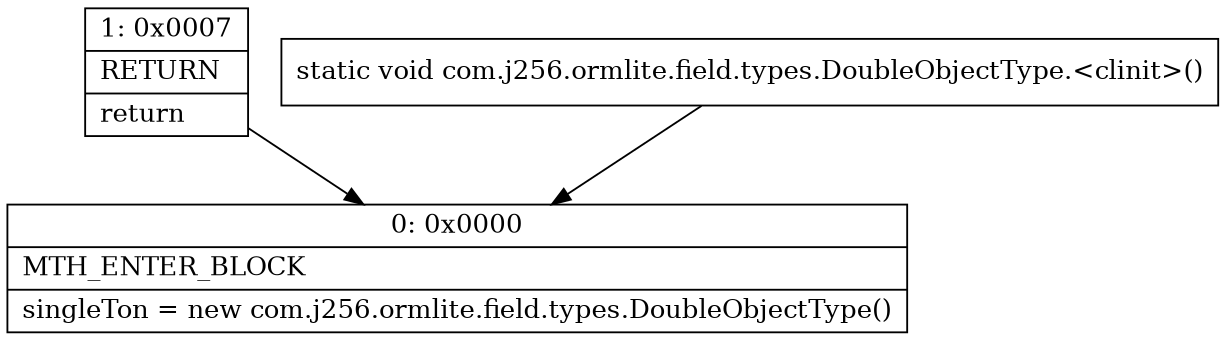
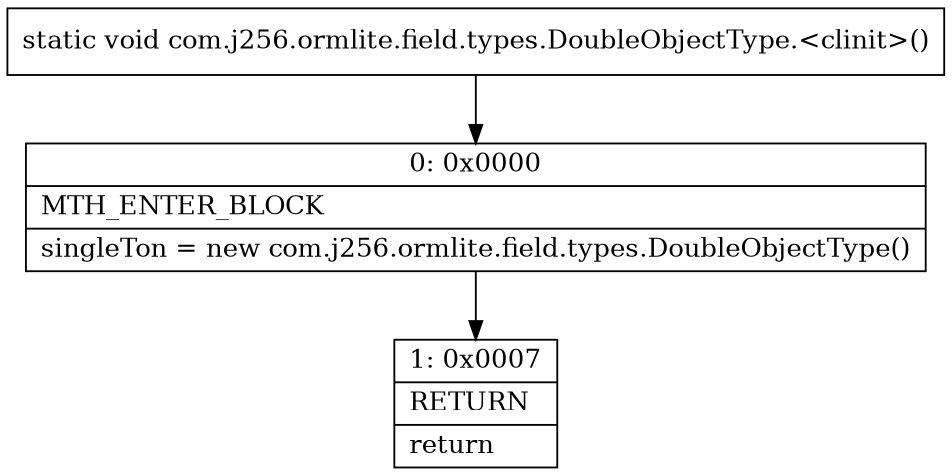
edge "1: 0x0007" -> "0: 0x0000": reversed
